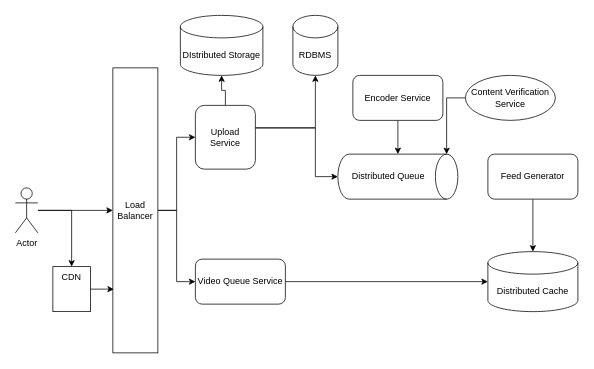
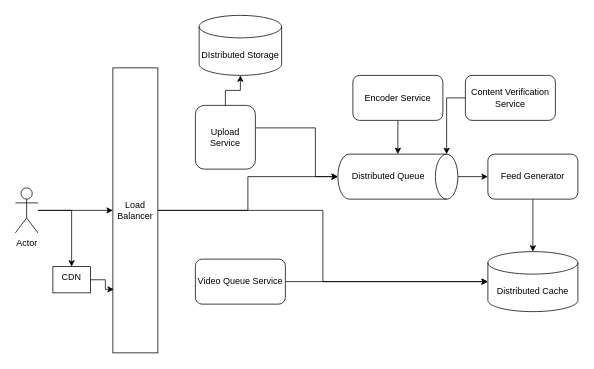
node "DIstributed Storage": moved (222, 45) -> (240, 45)
node "RDBMS": removed
node "Content Verification Service": shape ellipse -> rounded rectangle
edge "Upload Service" -> "RDBMS": removed
edge "Load Balancer" -> "Upload Service": now "Load Balancer" -> "Distributed Cache"
edge "Distributed Queue" -> "Feed Generator": added
edge "Load Balancer" -> "Video Queue Service": now "Load Balancer" -> "Distributed Queue"
node "CDN": size 38x45 -> 38x26
